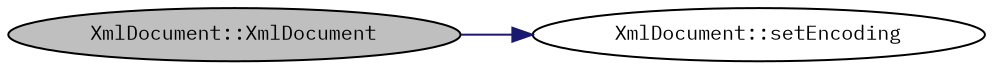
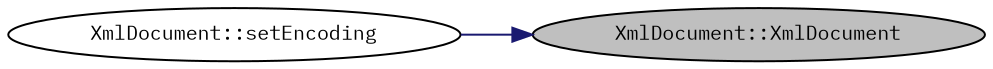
edge "XmlDocument::XmlDocument" -> "XmlDocument::setEncoding": reversed
